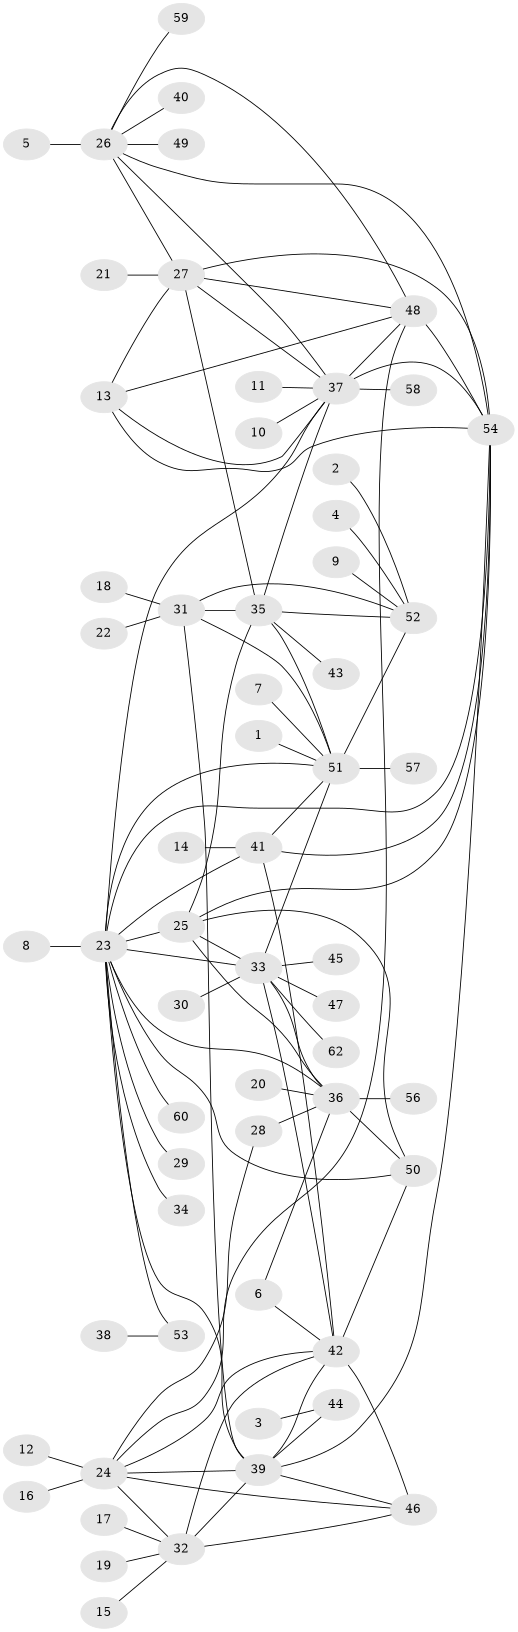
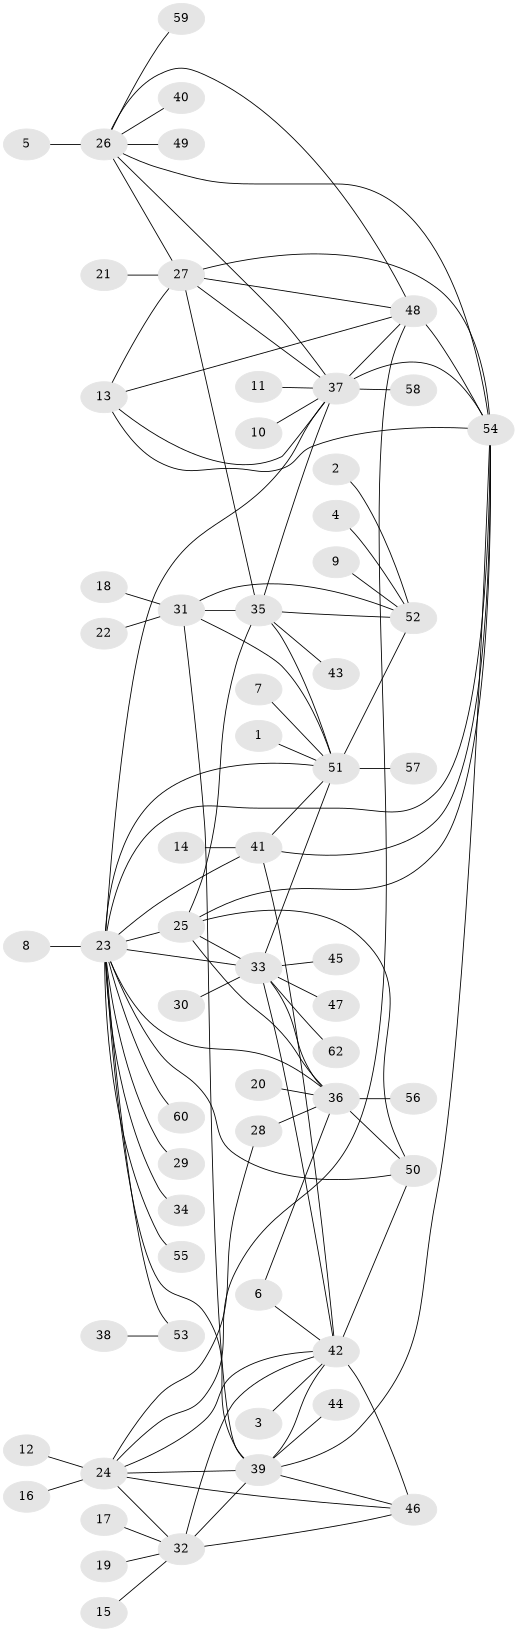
node "55": added
edge "44" -- "3": now "42" -- "3"
